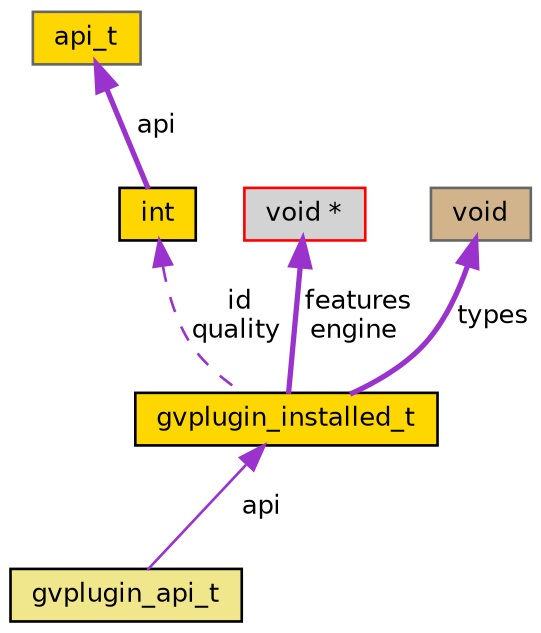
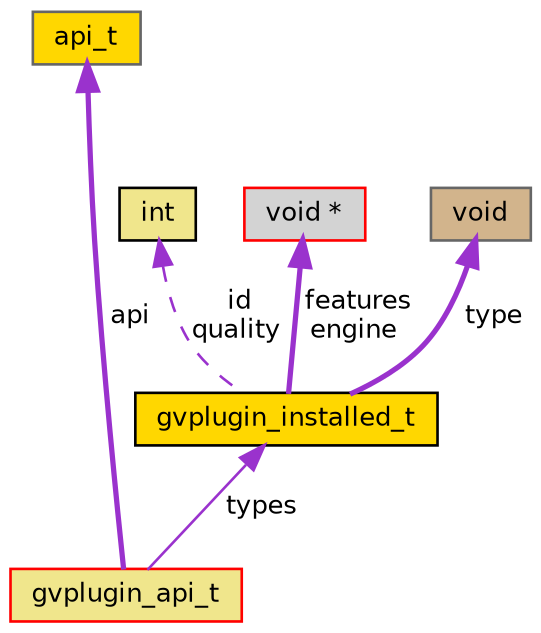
edge "int" -> "api_t": now "gvplugin_api_t" -> "api_t"
node "int": fillcolor gold -> khaki
edge "gvplugin_installed_t" -> "void": label " types" -> " type"
edge "gvplugin_api_t" -> "gvplugin_installed_t": label " api" -> " types"
node "gvplugin_api_t": color black -> red
